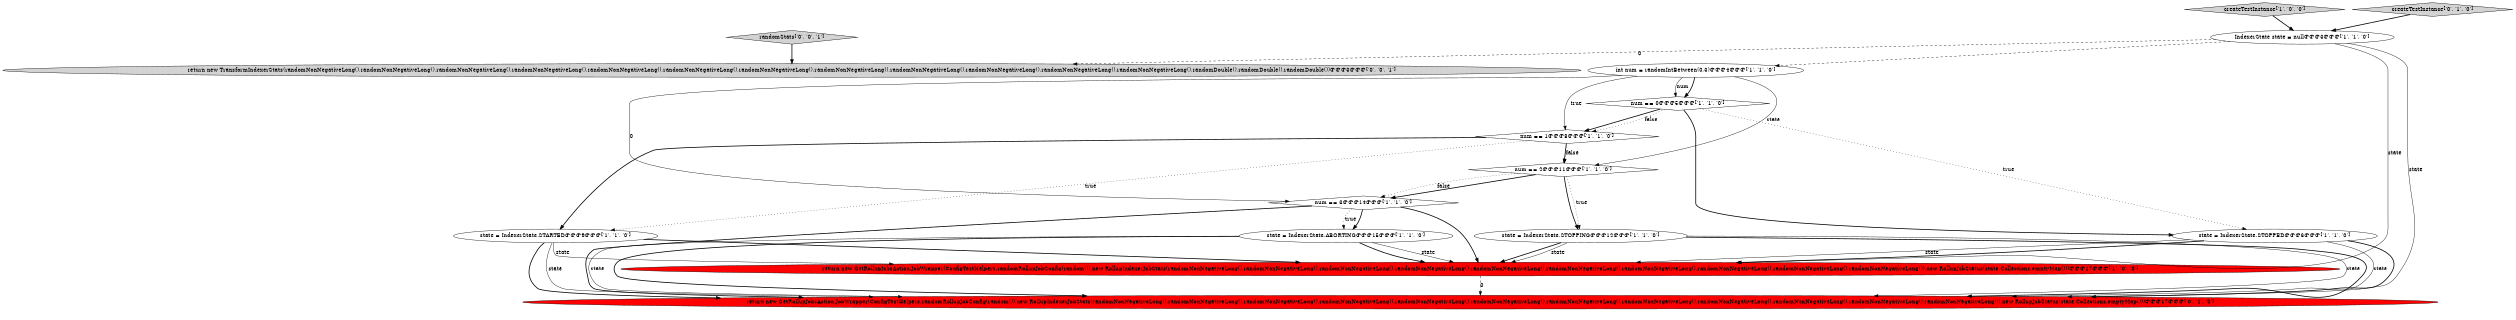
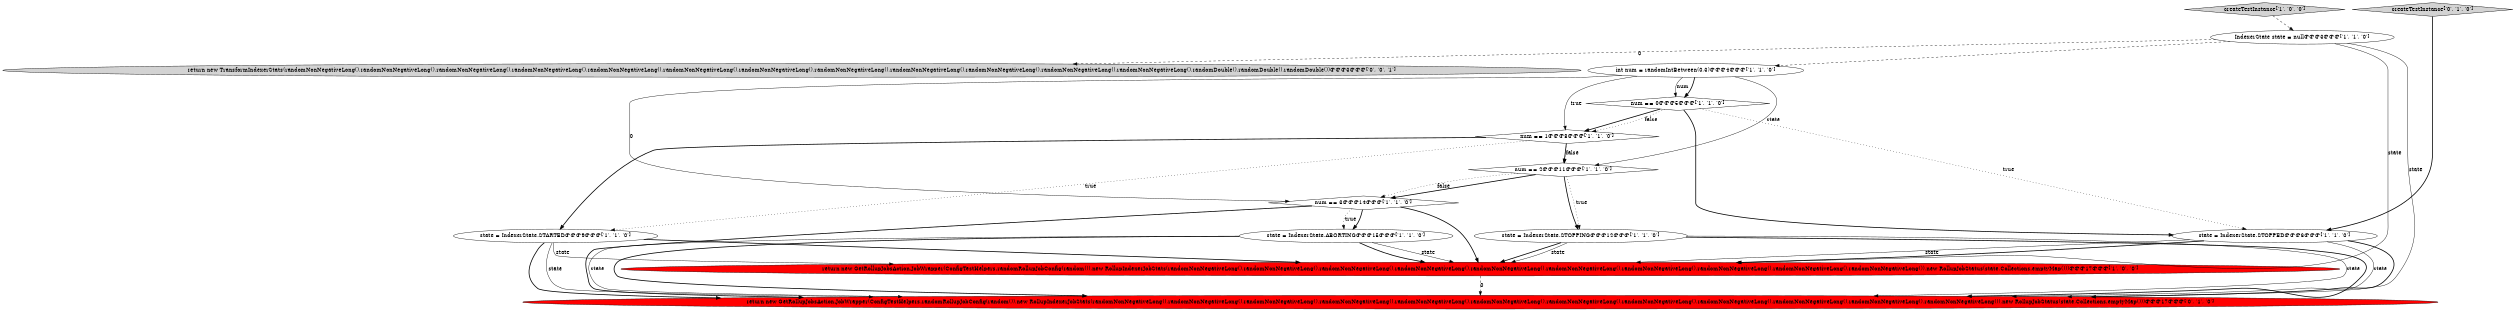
edge "createTestInstance['1', '0', '0']" -> "IndexerState state = null@@@3@@@['1', '1', '0']": style bold -> dashed
edge "createTestInstance['0', '1', '0']" -> "IndexerState state = null@@@3@@@['1', '1', '0']": now "createTestInstance['0', '1', '0']" -> "state = IndexerState.STOPPED@@@6@@@['1', '1', '0']"
node "randomStats['0', '0', '1']": removed
